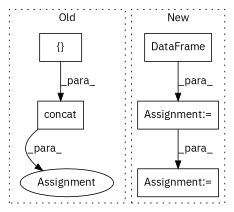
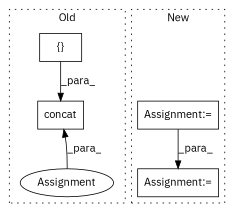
node "DataFrame": removed
edge "concat" -> "Assignment": reversed
